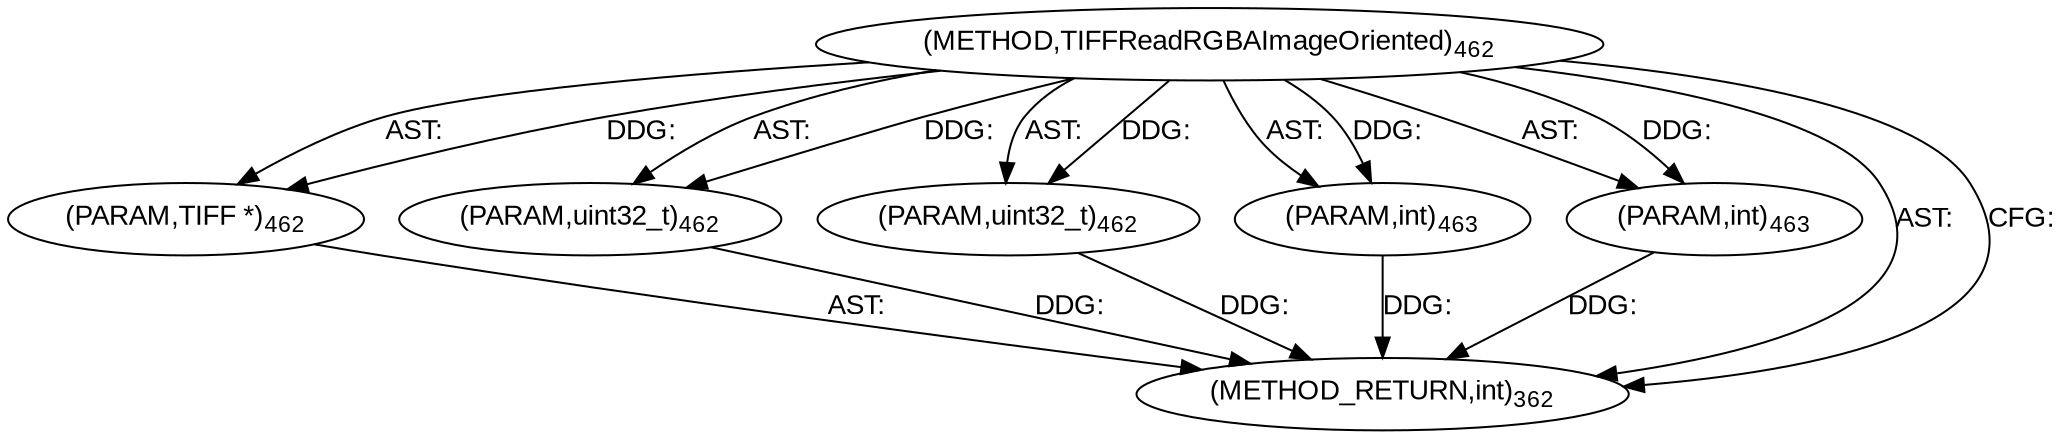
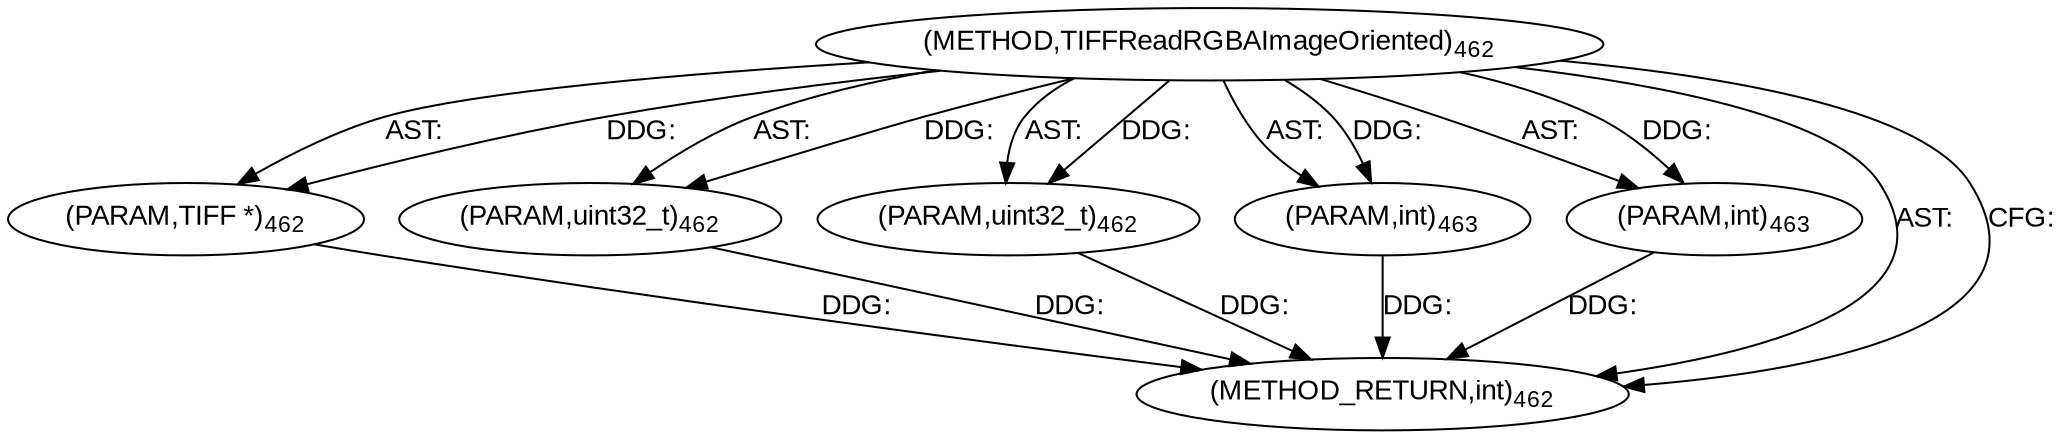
edge "(PARAM,TIFF *)" -> "(METHOD_RETURN,int)": label "AST: " -> "DDG: "
node "(METHOD_RETURN,int)": text "362" -> "462"
